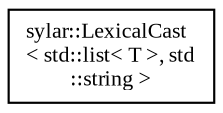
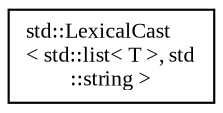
node "sylar::LexicalCast < std::list< T >, std ::string >": label "sylar::LexicalCast < std::list< T >, std ::string >" -> "std::LexicalCast < std::list< T >, std ::string >"
